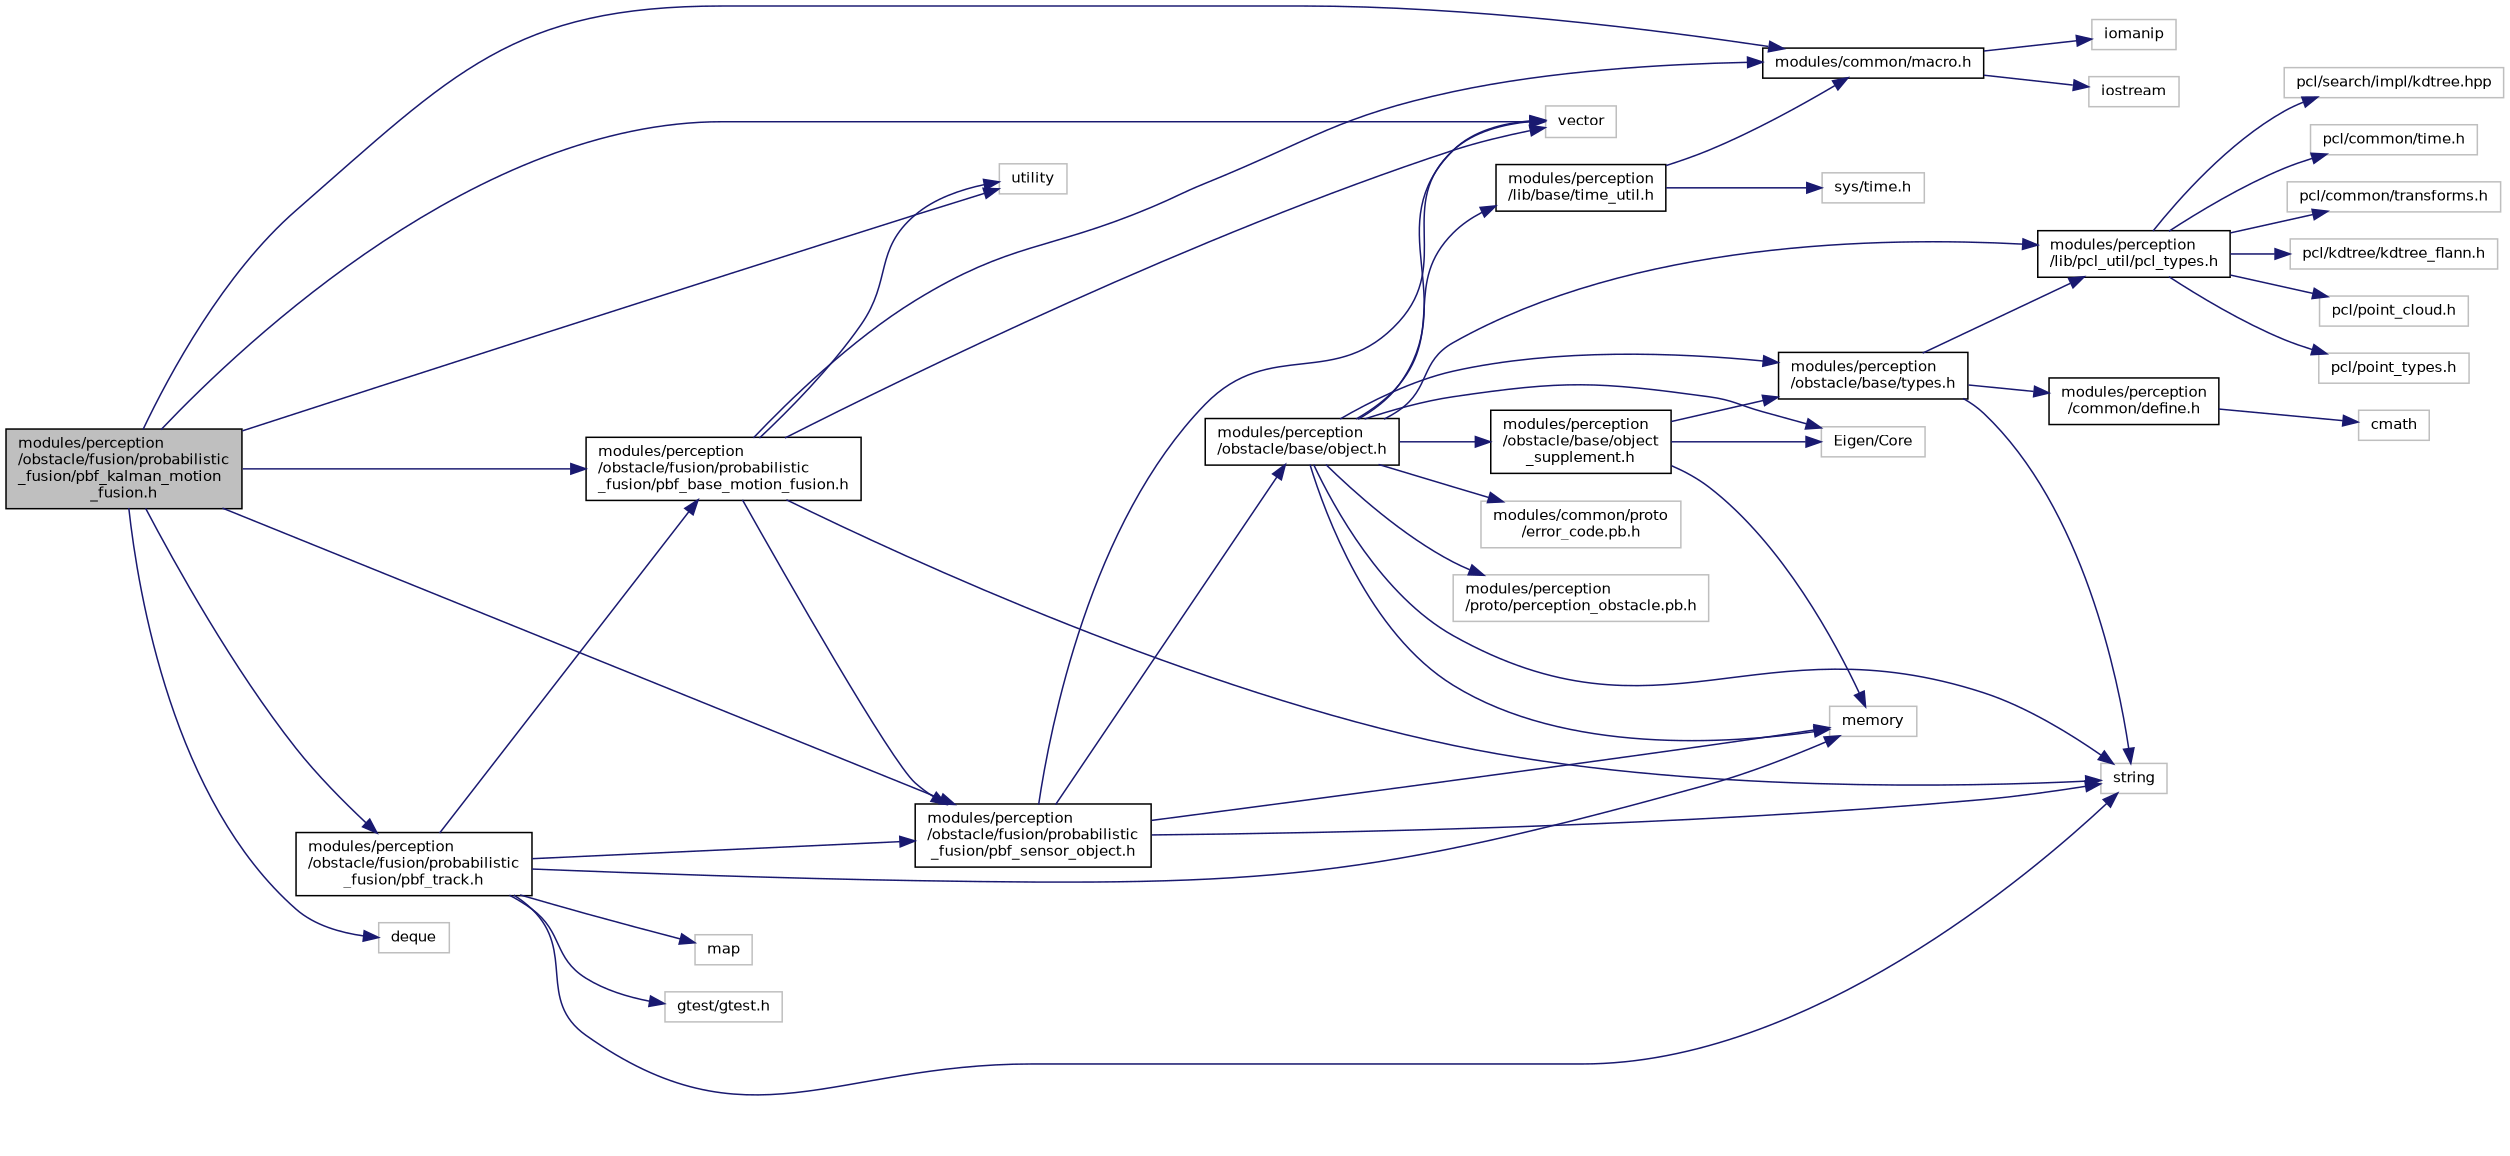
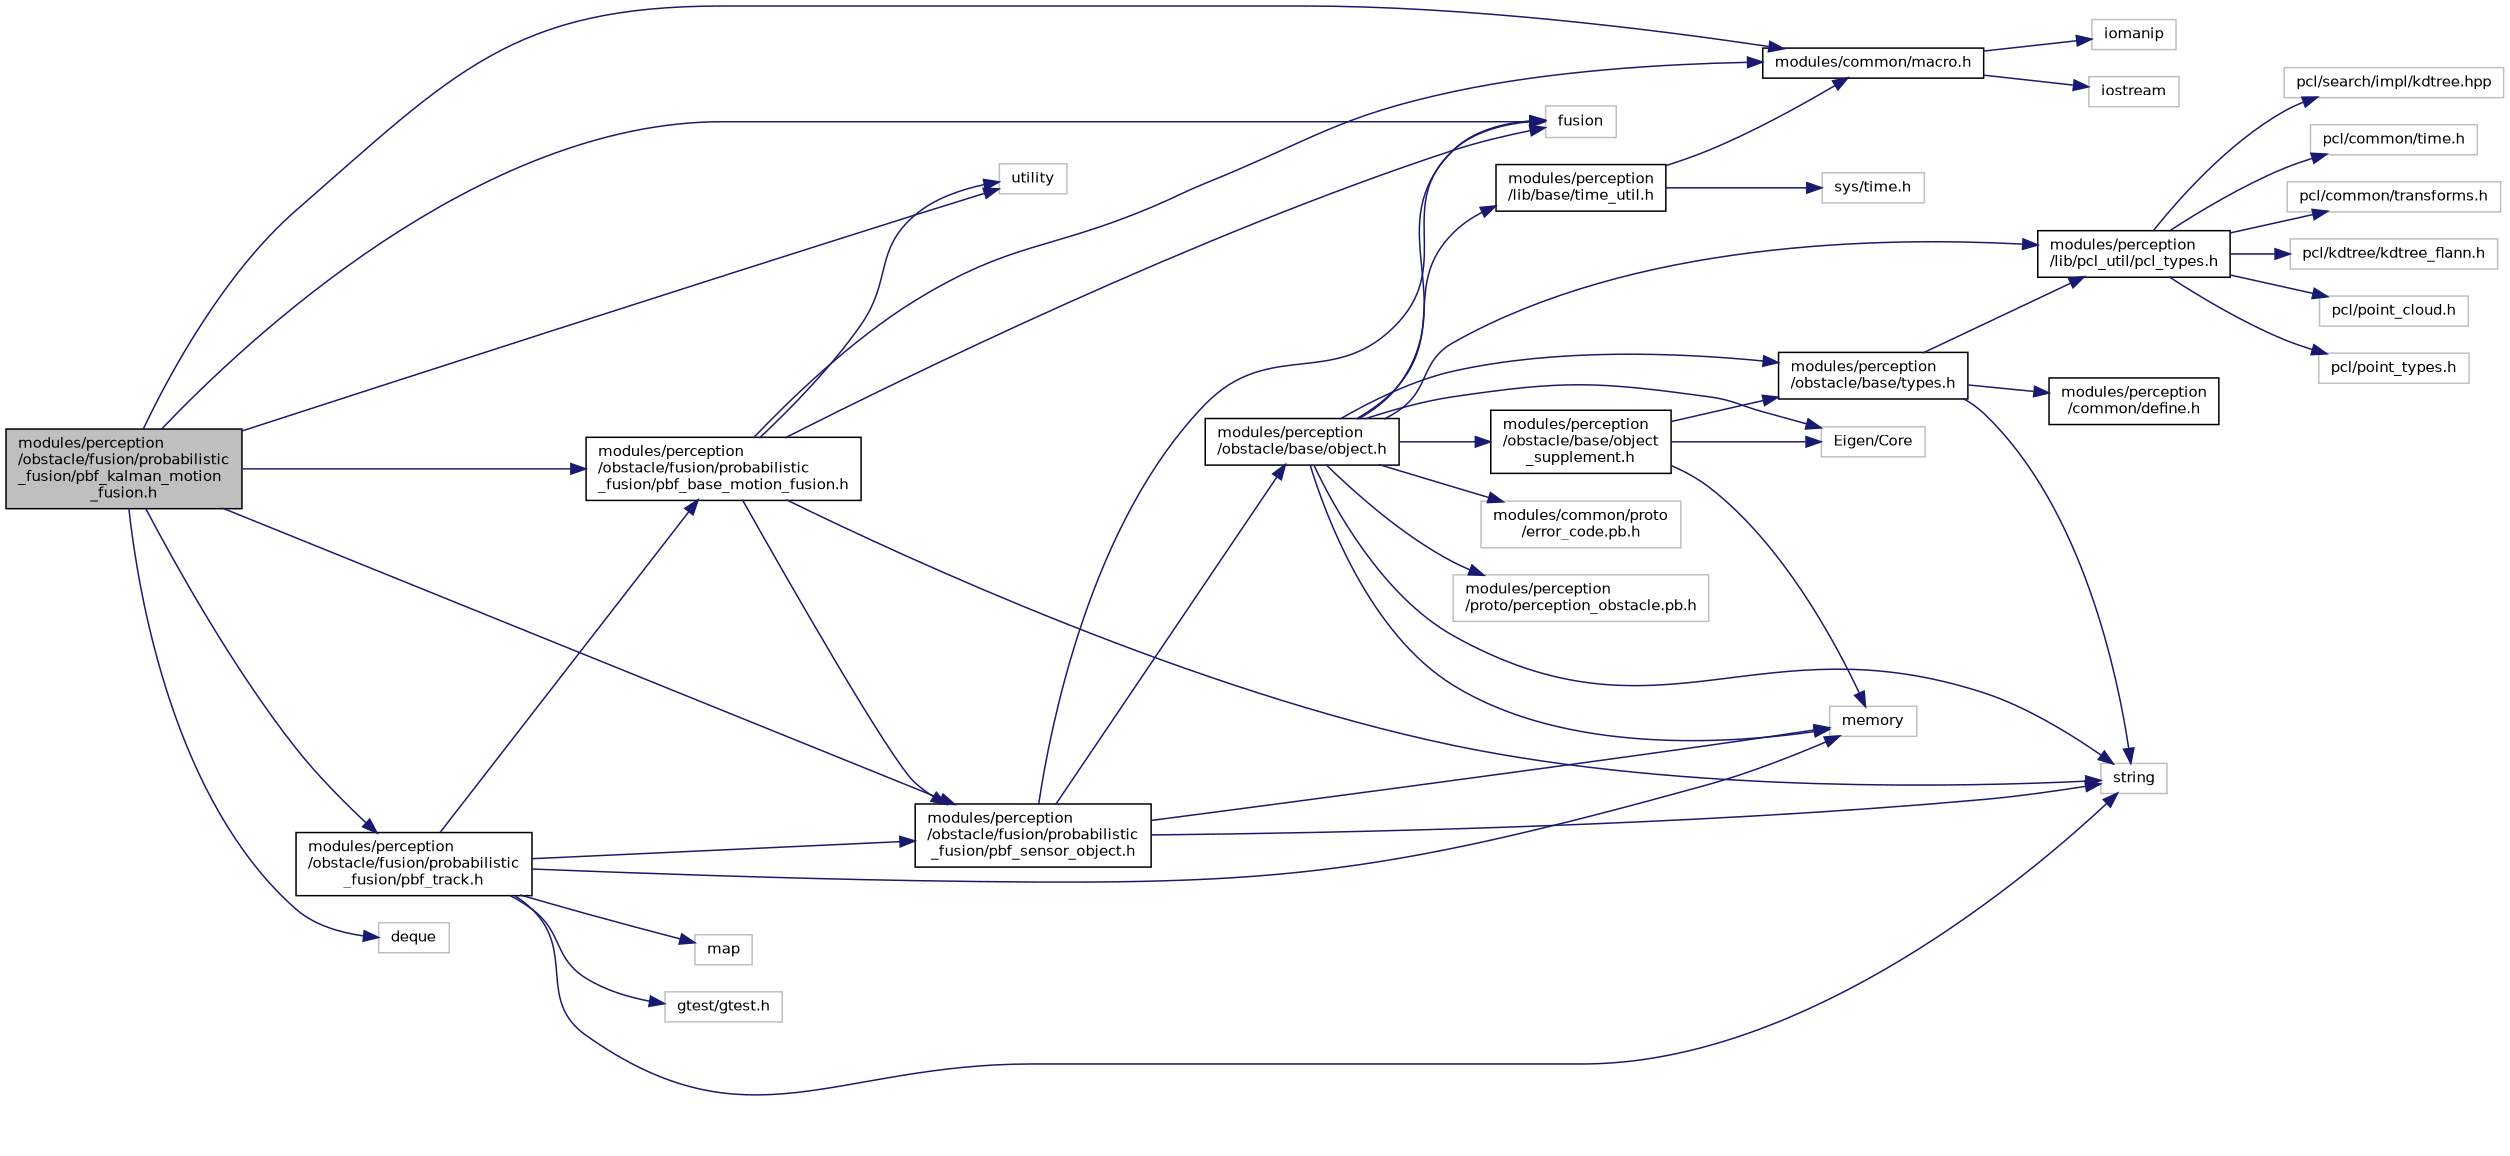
node "vector": label "vector" -> "fusion"
node "cmath": removed
